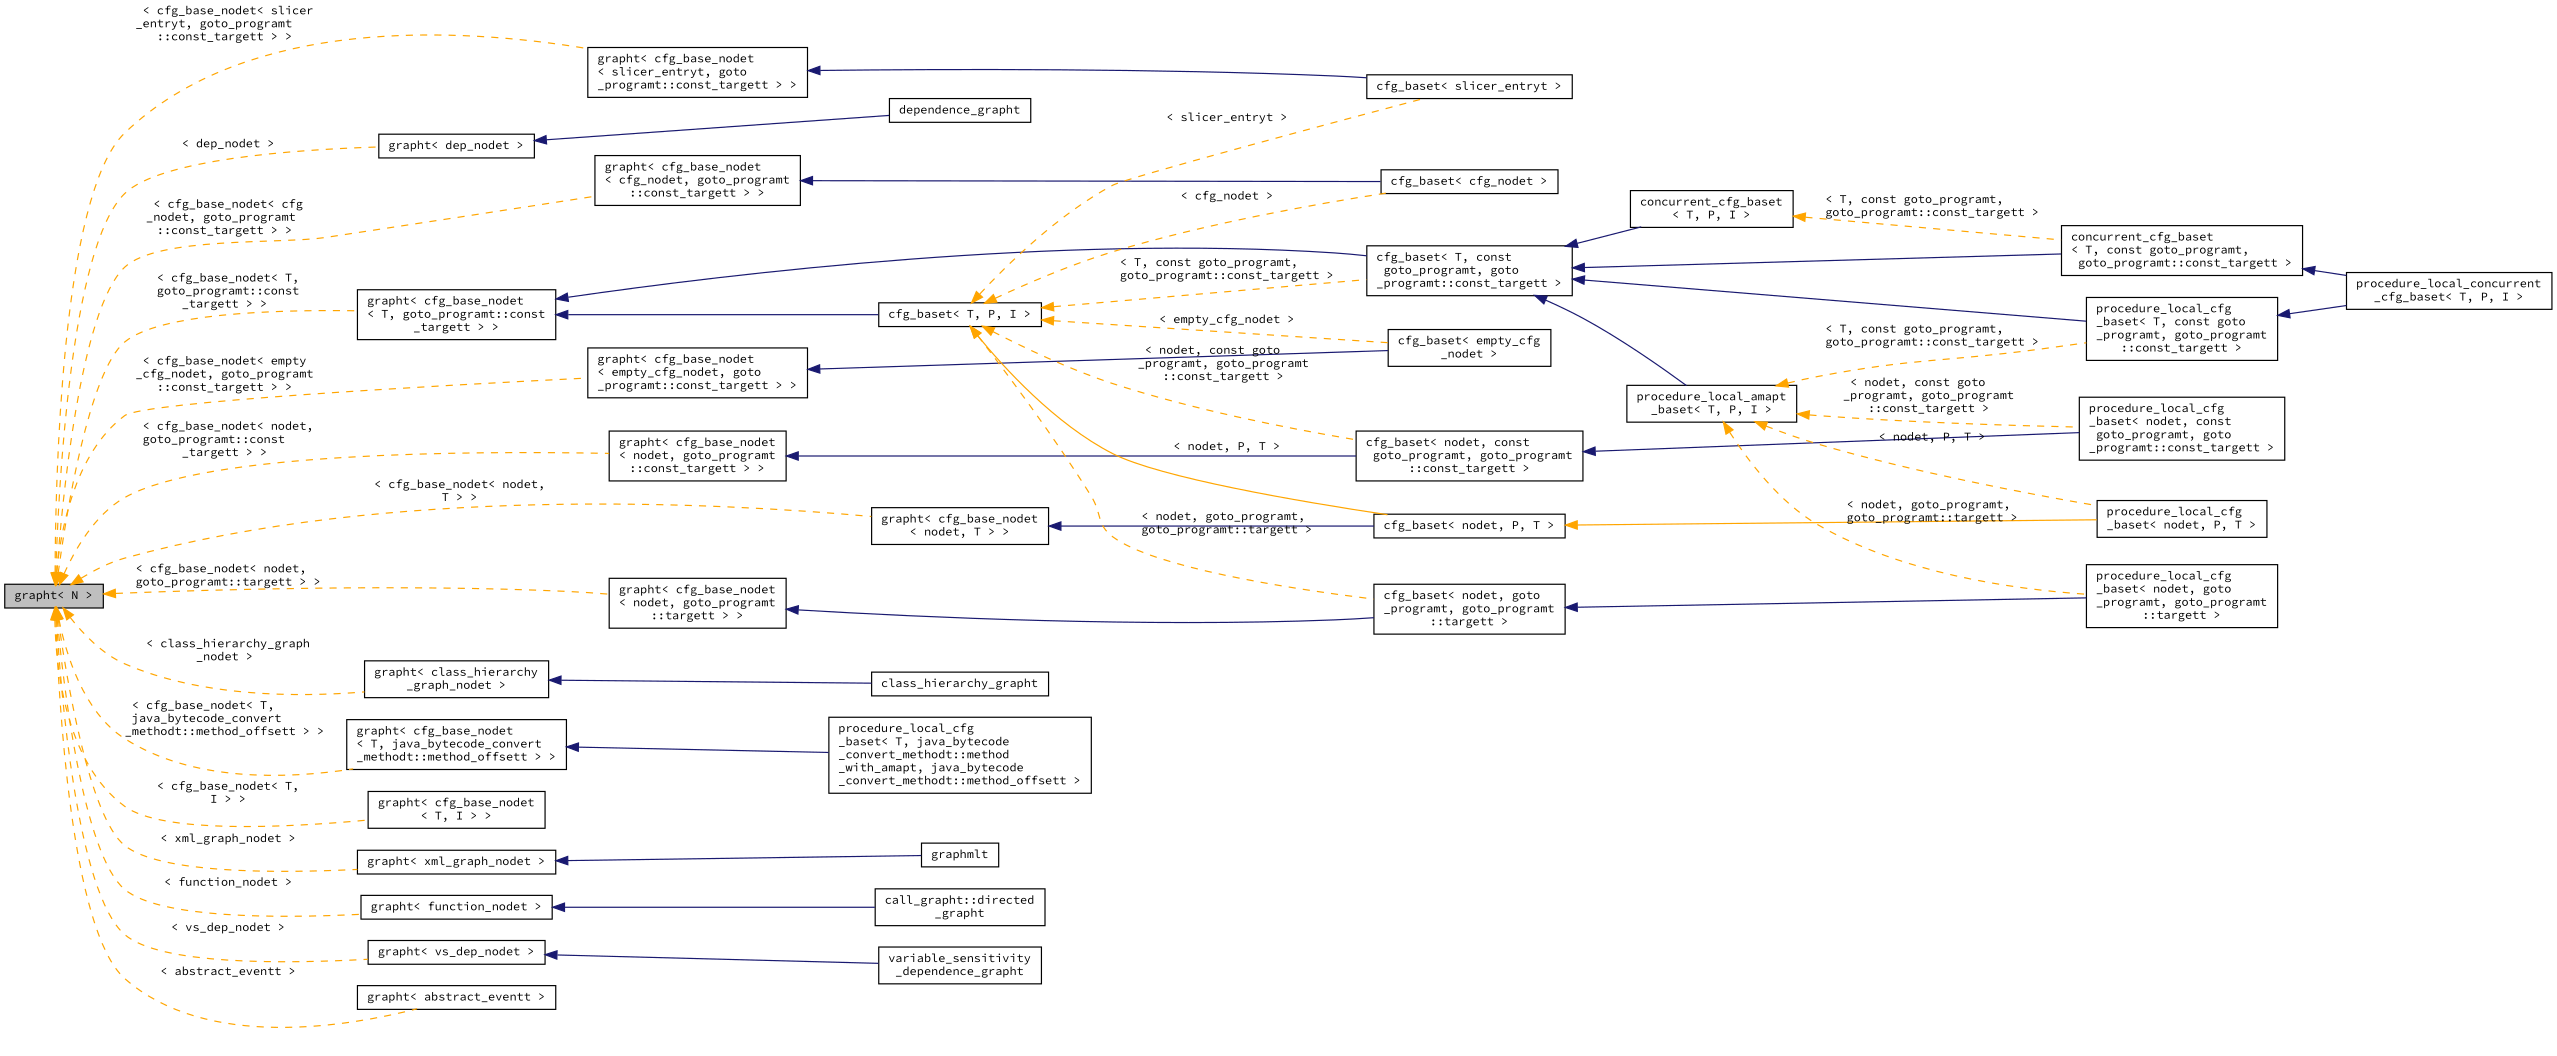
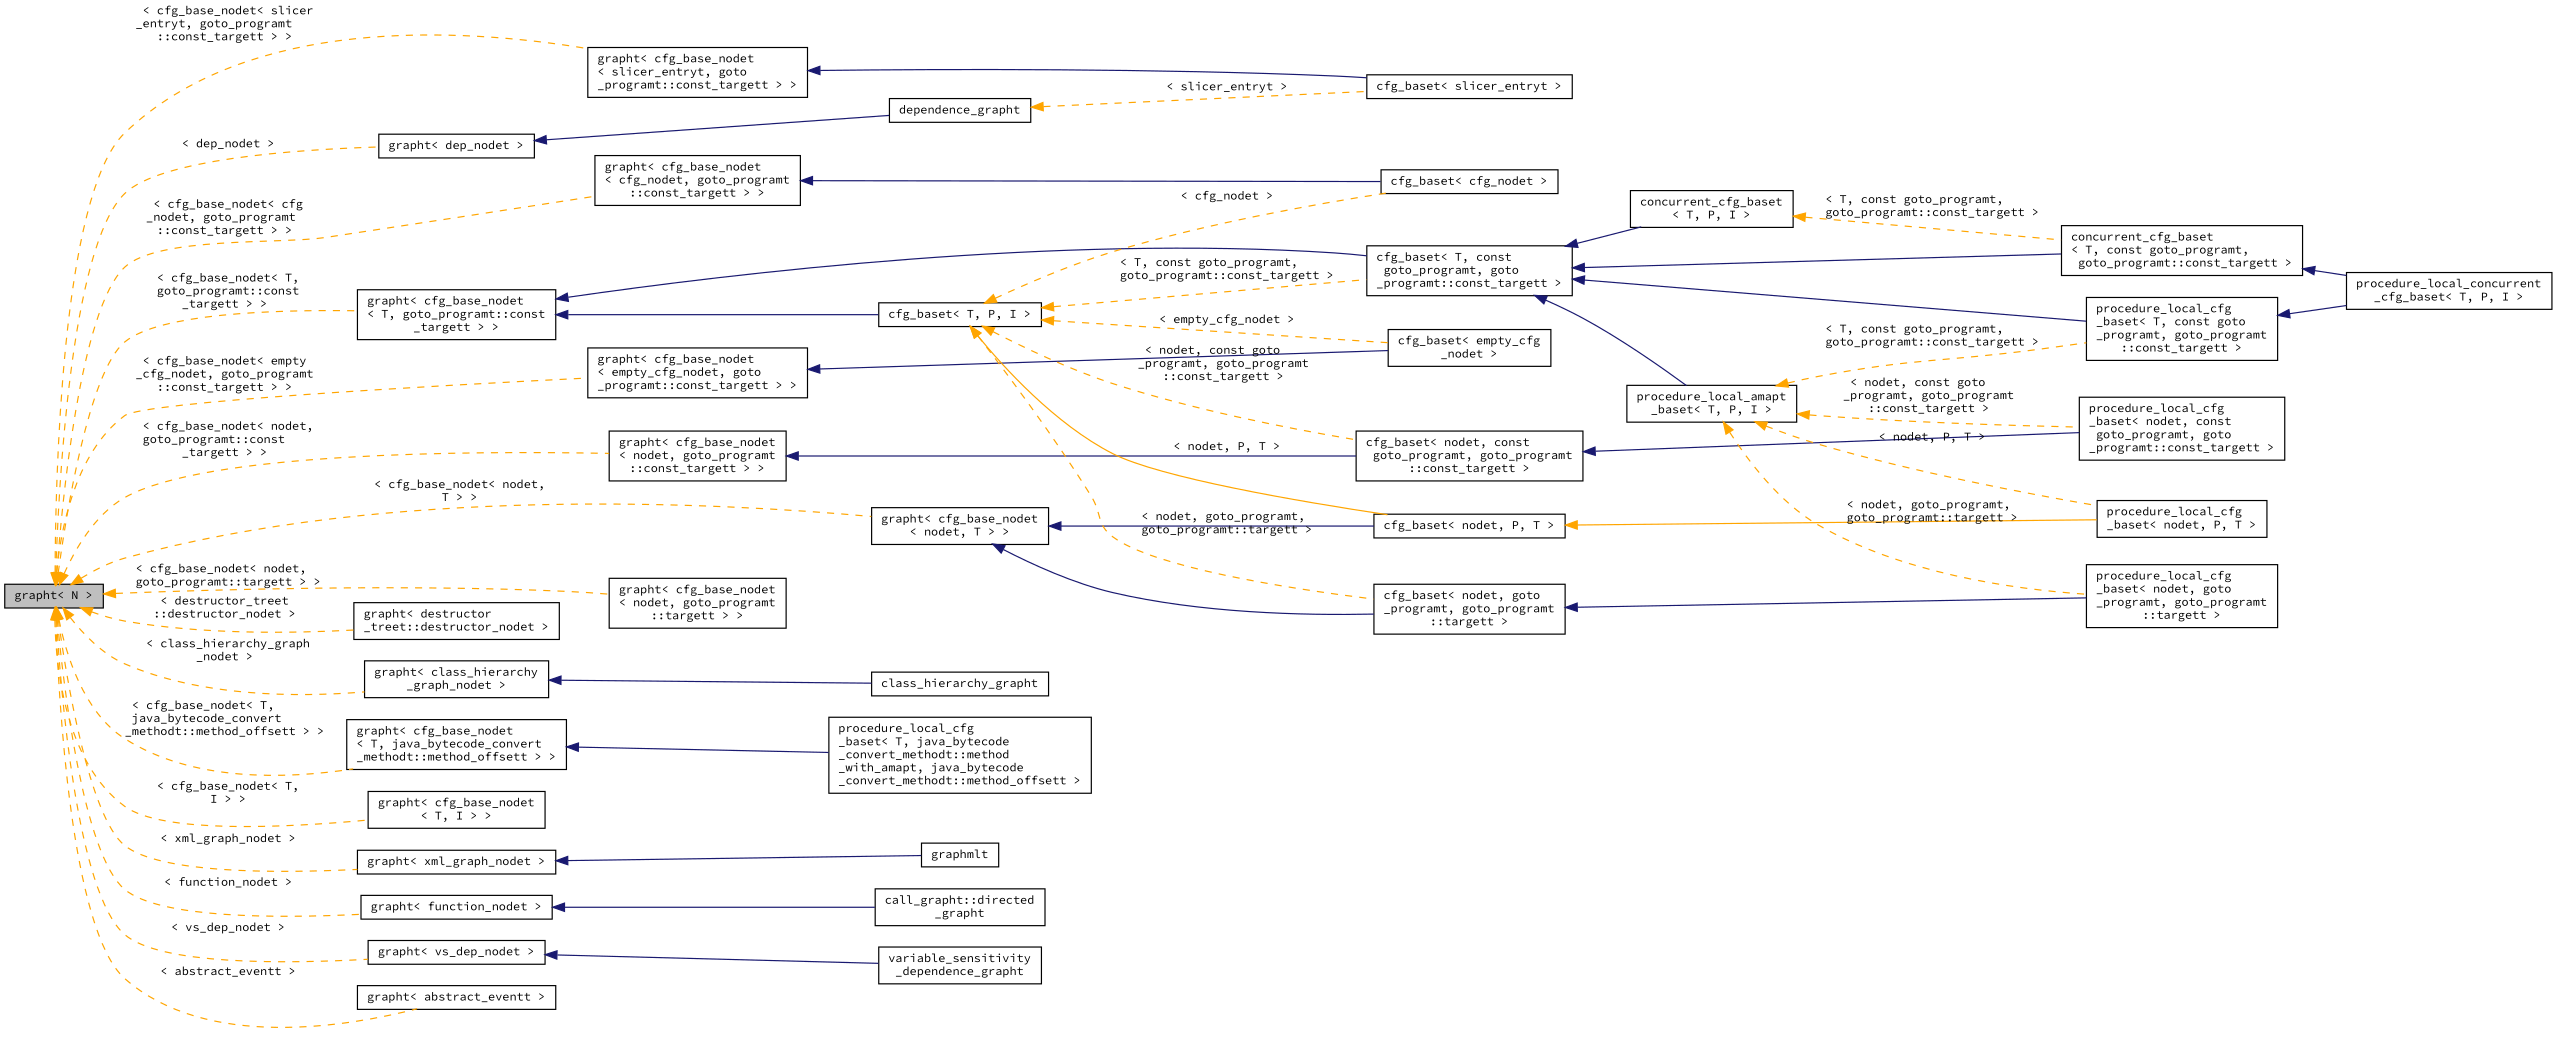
edge "cfg_baset< slicer_entryt >" -> "cfg_baset< T, P, I >": now "cfg_baset< slicer_entryt >" -> "dependence_grapht"
node "grapht< destructor _treet::destructor_nodet >": added
edge "cfg_baset< nodet, goto _programt, goto_programt ::targett >" -> "grapht< cfg_base_nodet < nodet, goto_programt ::targett > >": now "cfg_baset< nodet, goto _programt, goto_programt ::targett >" -> "grapht< cfg_base_nodet < nodet, T > >"
